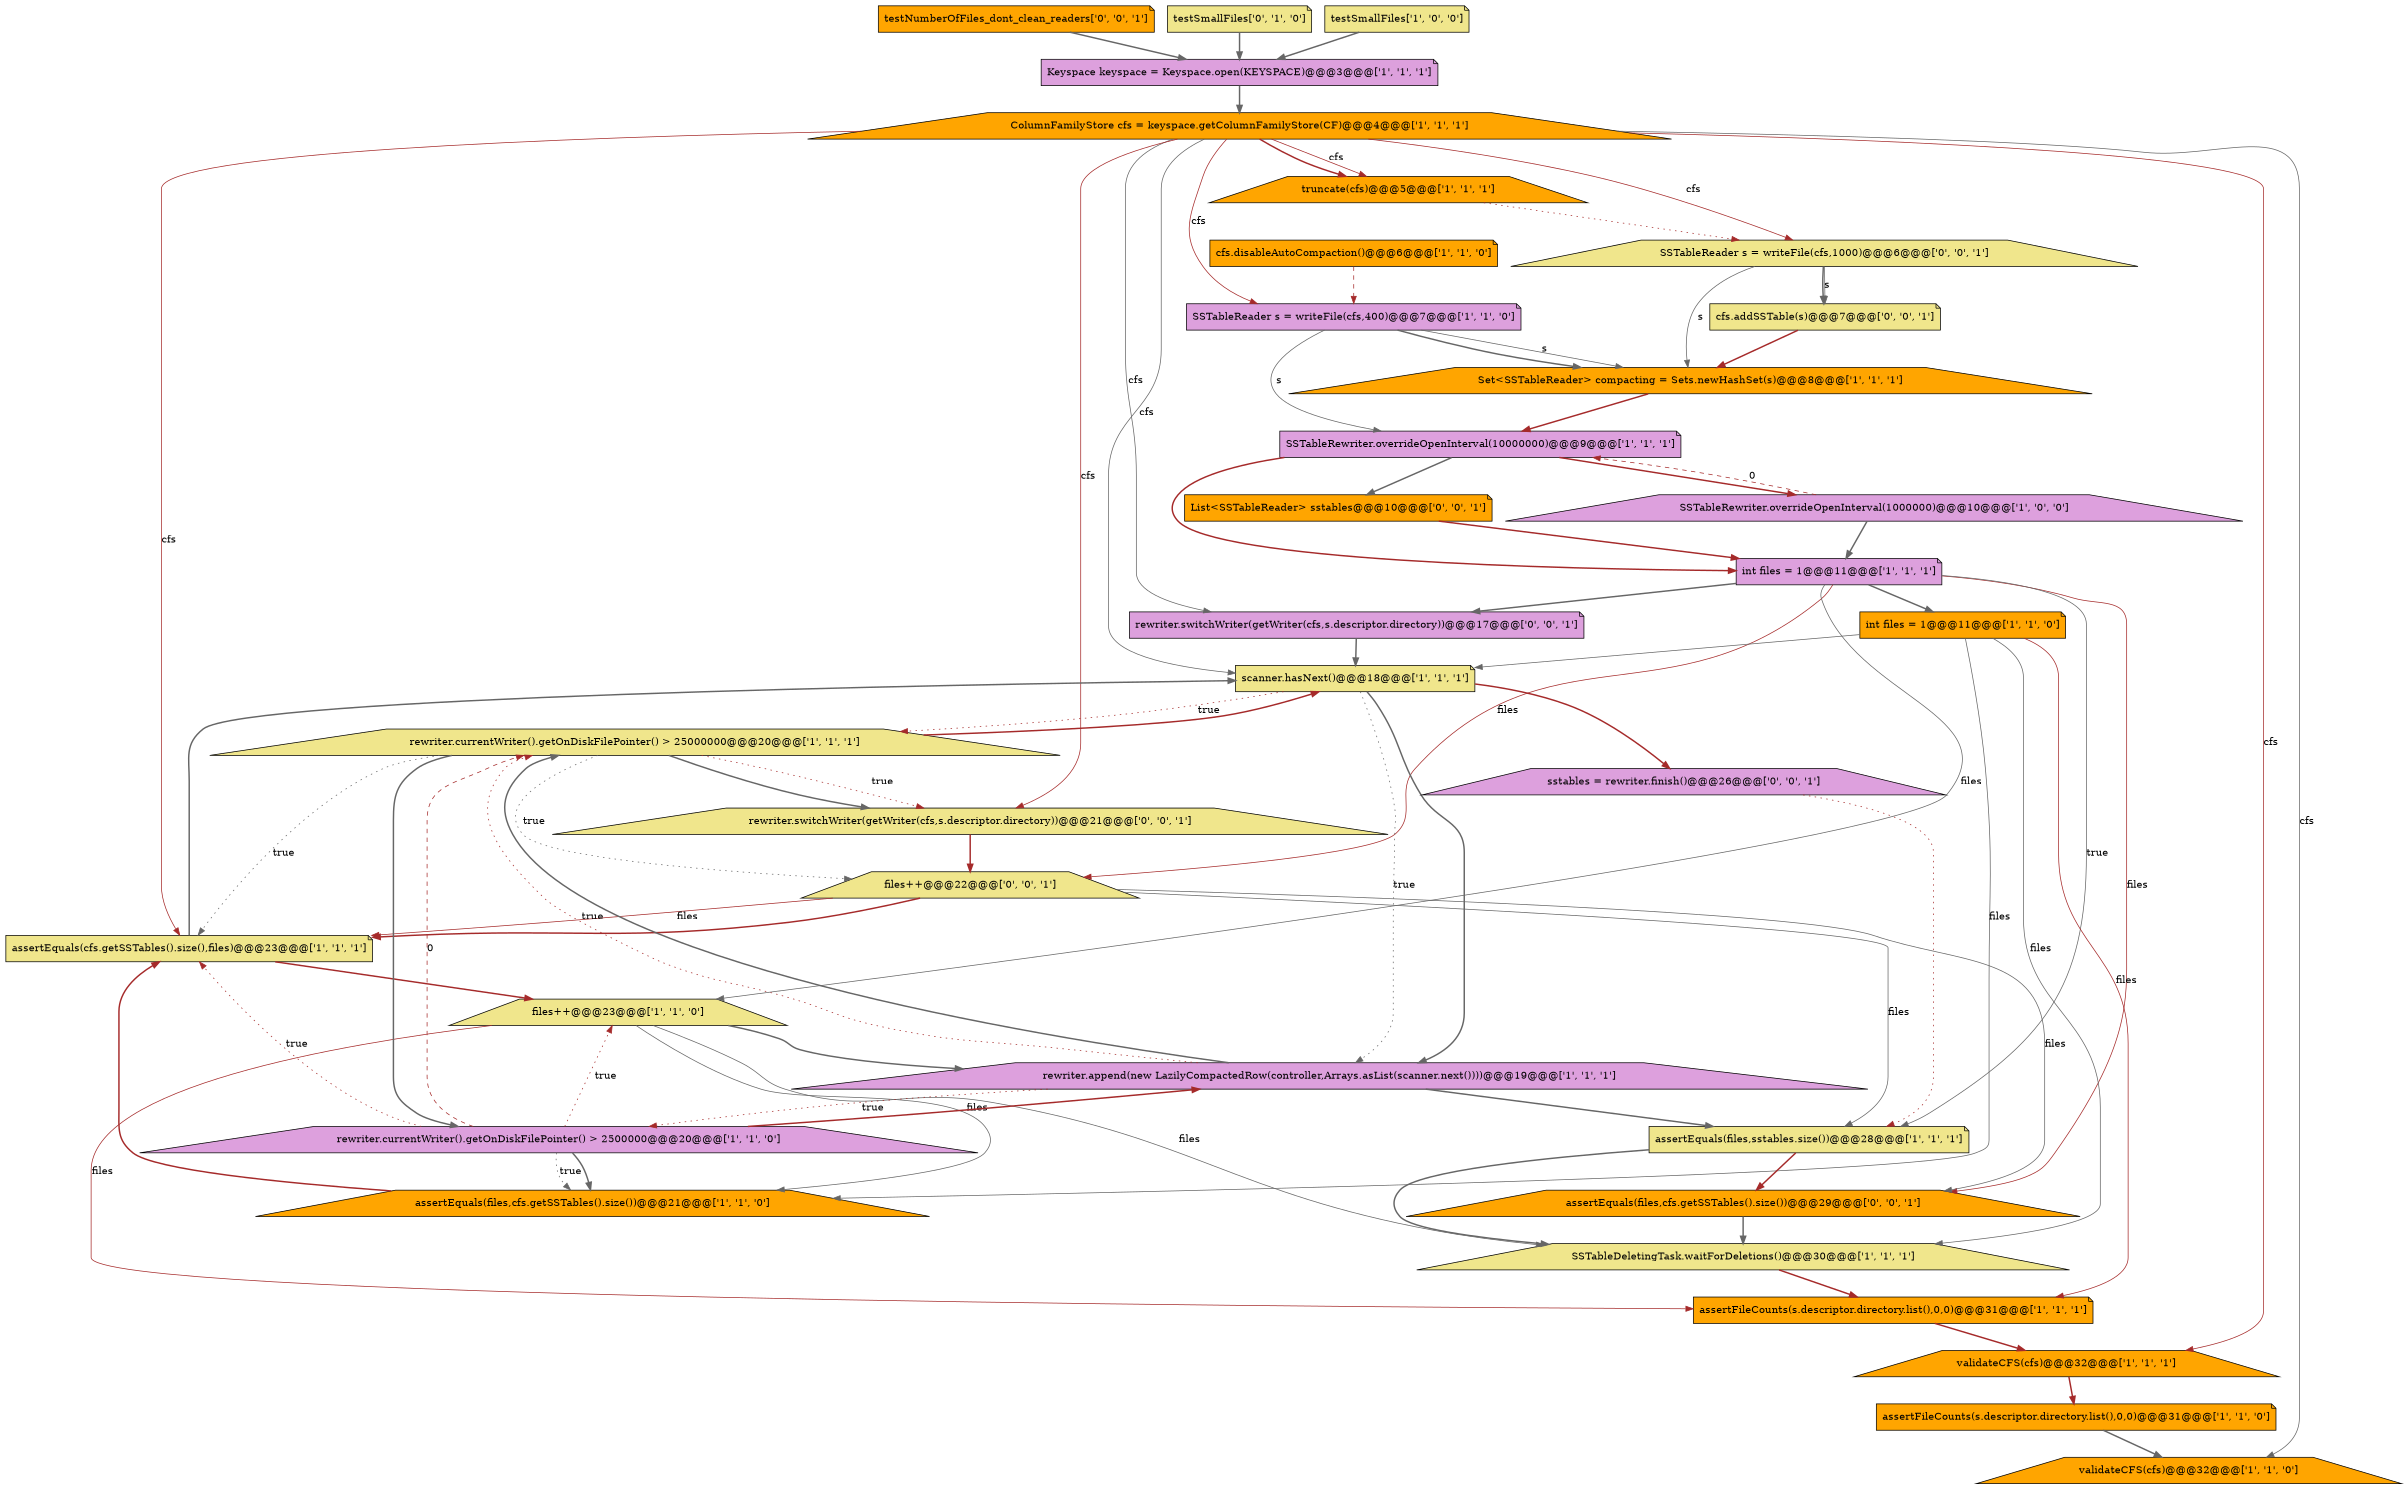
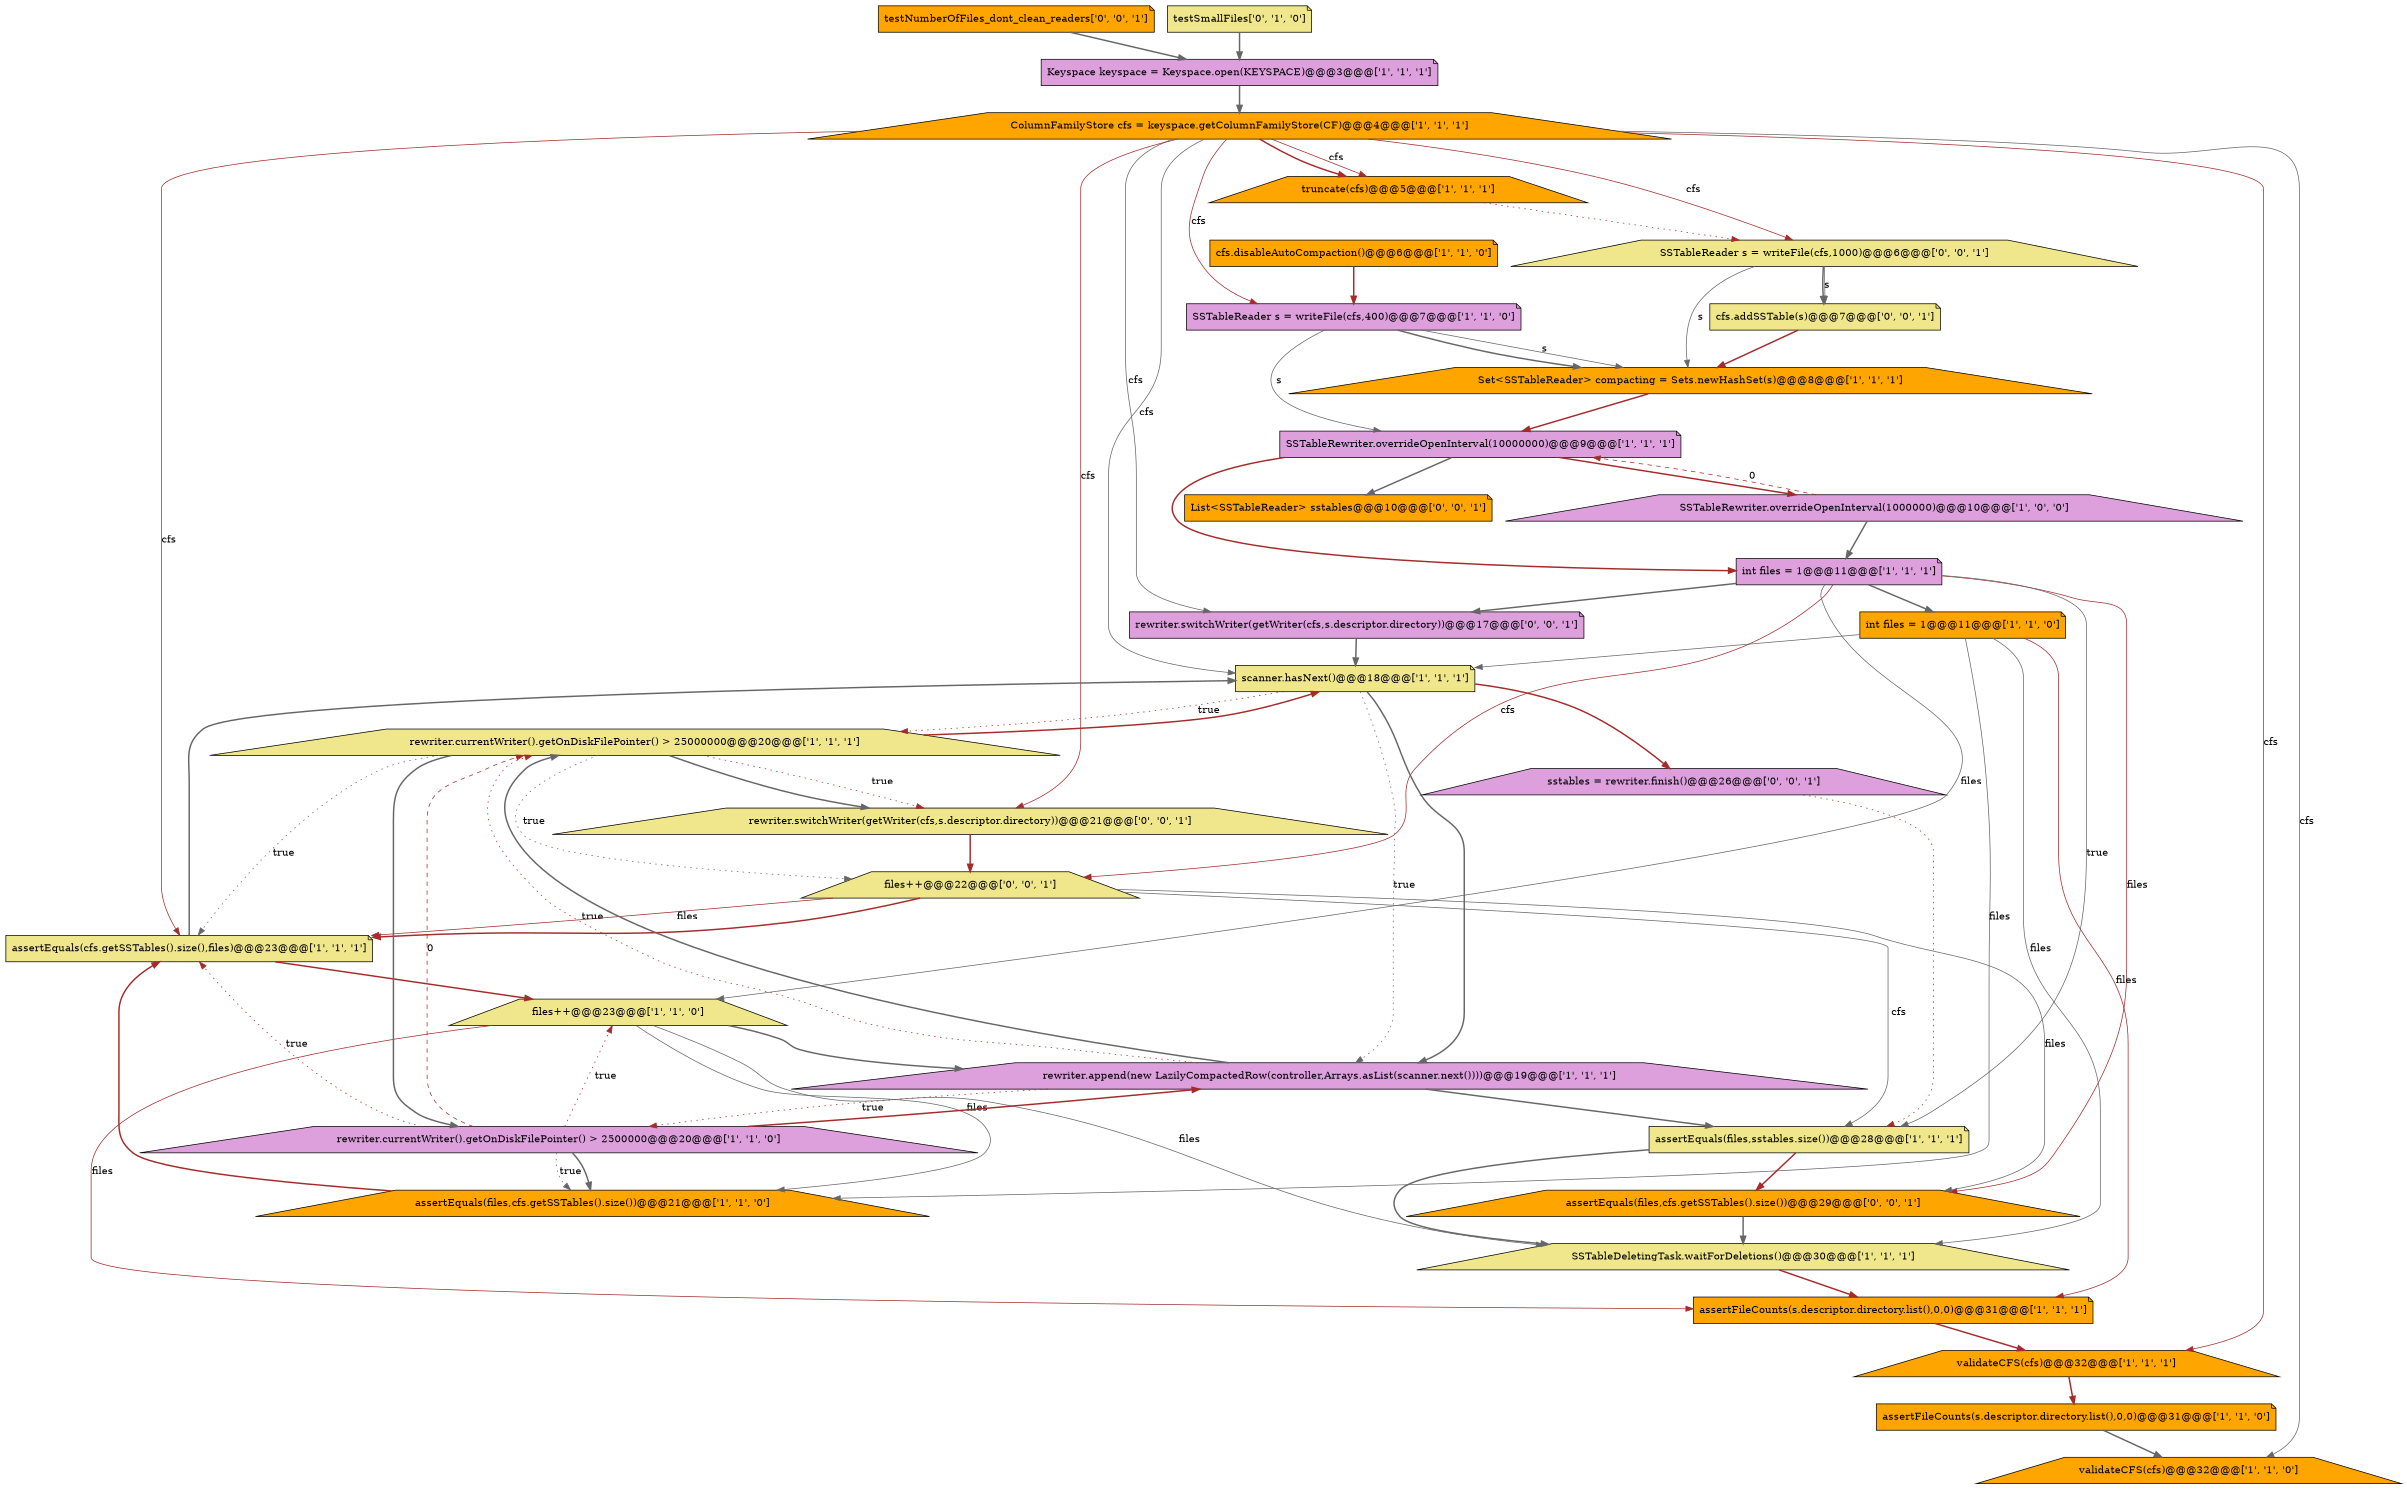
node "testSmallFiles['1', '0', '0']": removed
edge "cfs.disableAutoCompaction()@@@6@@@['1', '1', '0']" -> "SSTableReader s = writeFile(cfs,400)@@@7@@@['1', '1', '0']": style dashed -> bold
edge "List<SSTableReader> sstables@@@10@@@['0', '0', '1']" -> "int files = 1@@@11@@@['1', '1', '1']": removed
edge "int files = 1@@@11@@@['1', '1', '1']" -> "files++@@@22@@@['0', '0', '1']": label "files" -> "cfs"
edge "files++@@@22@@@['0', '0', '1']" -> "assertEquals(files,sstables.size())@@@28@@@['1', '1', '1']": label "files" -> "cfs"
